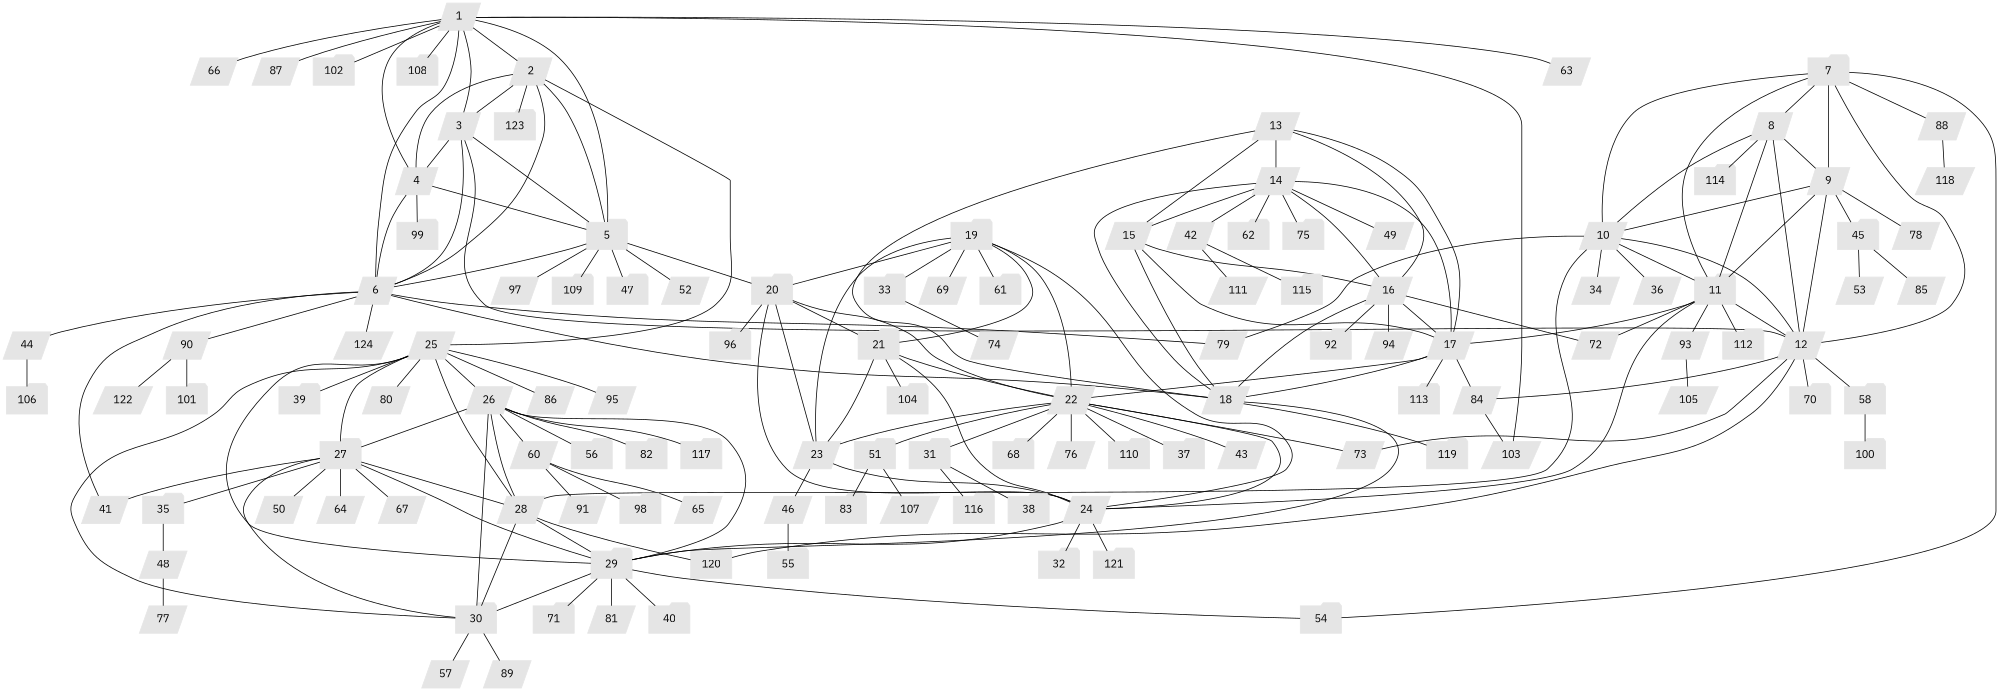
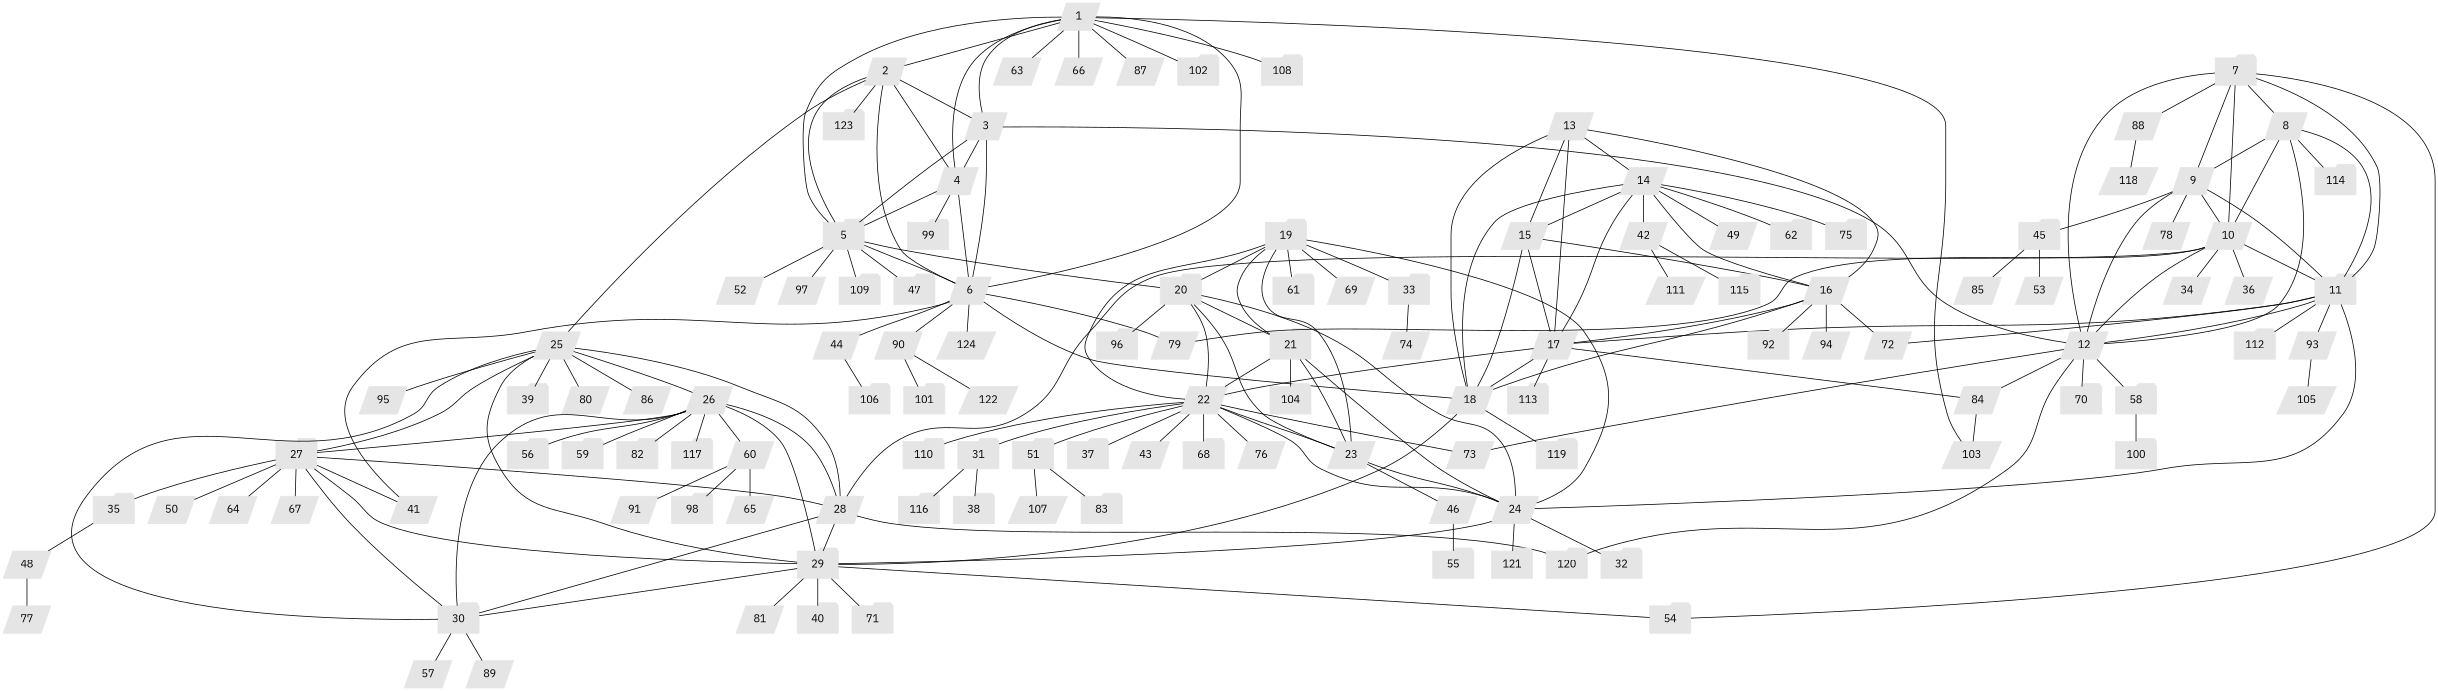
node "59": added
